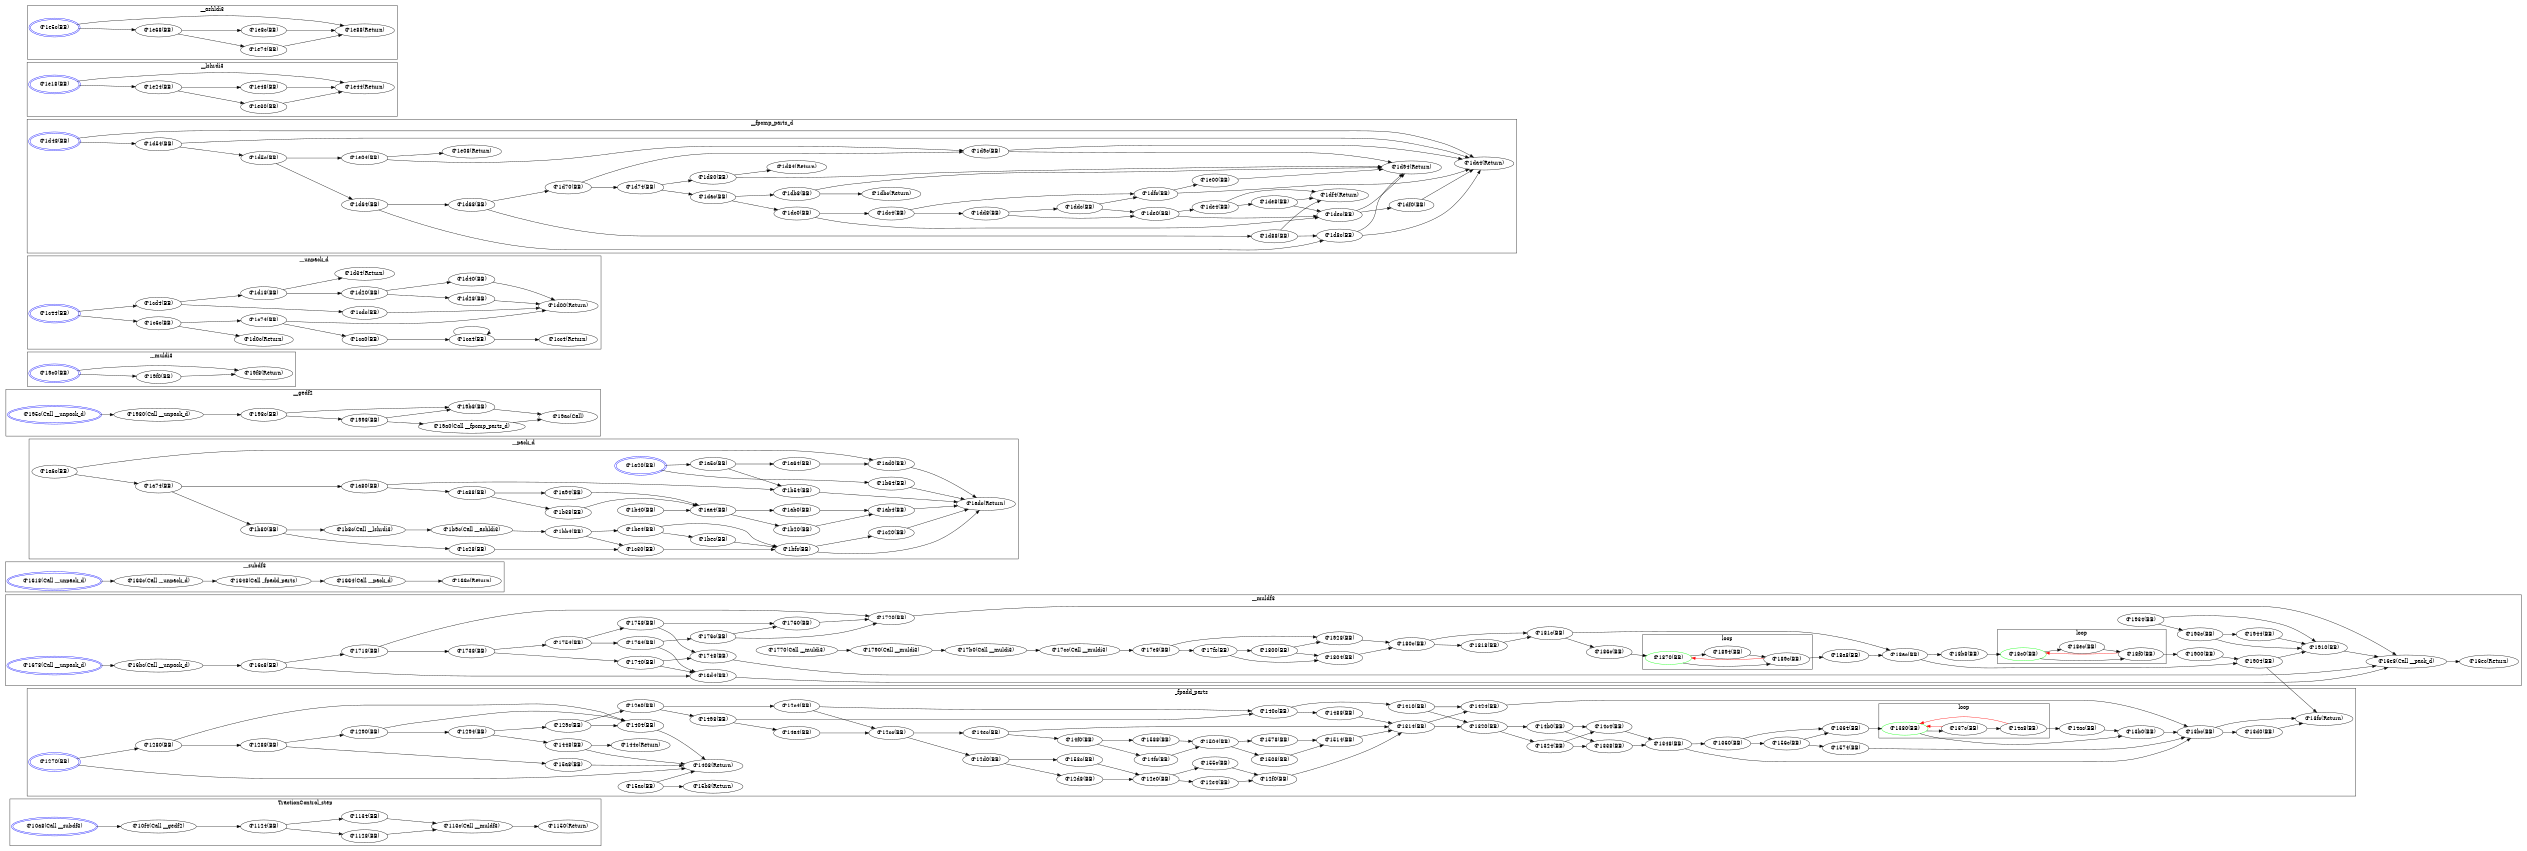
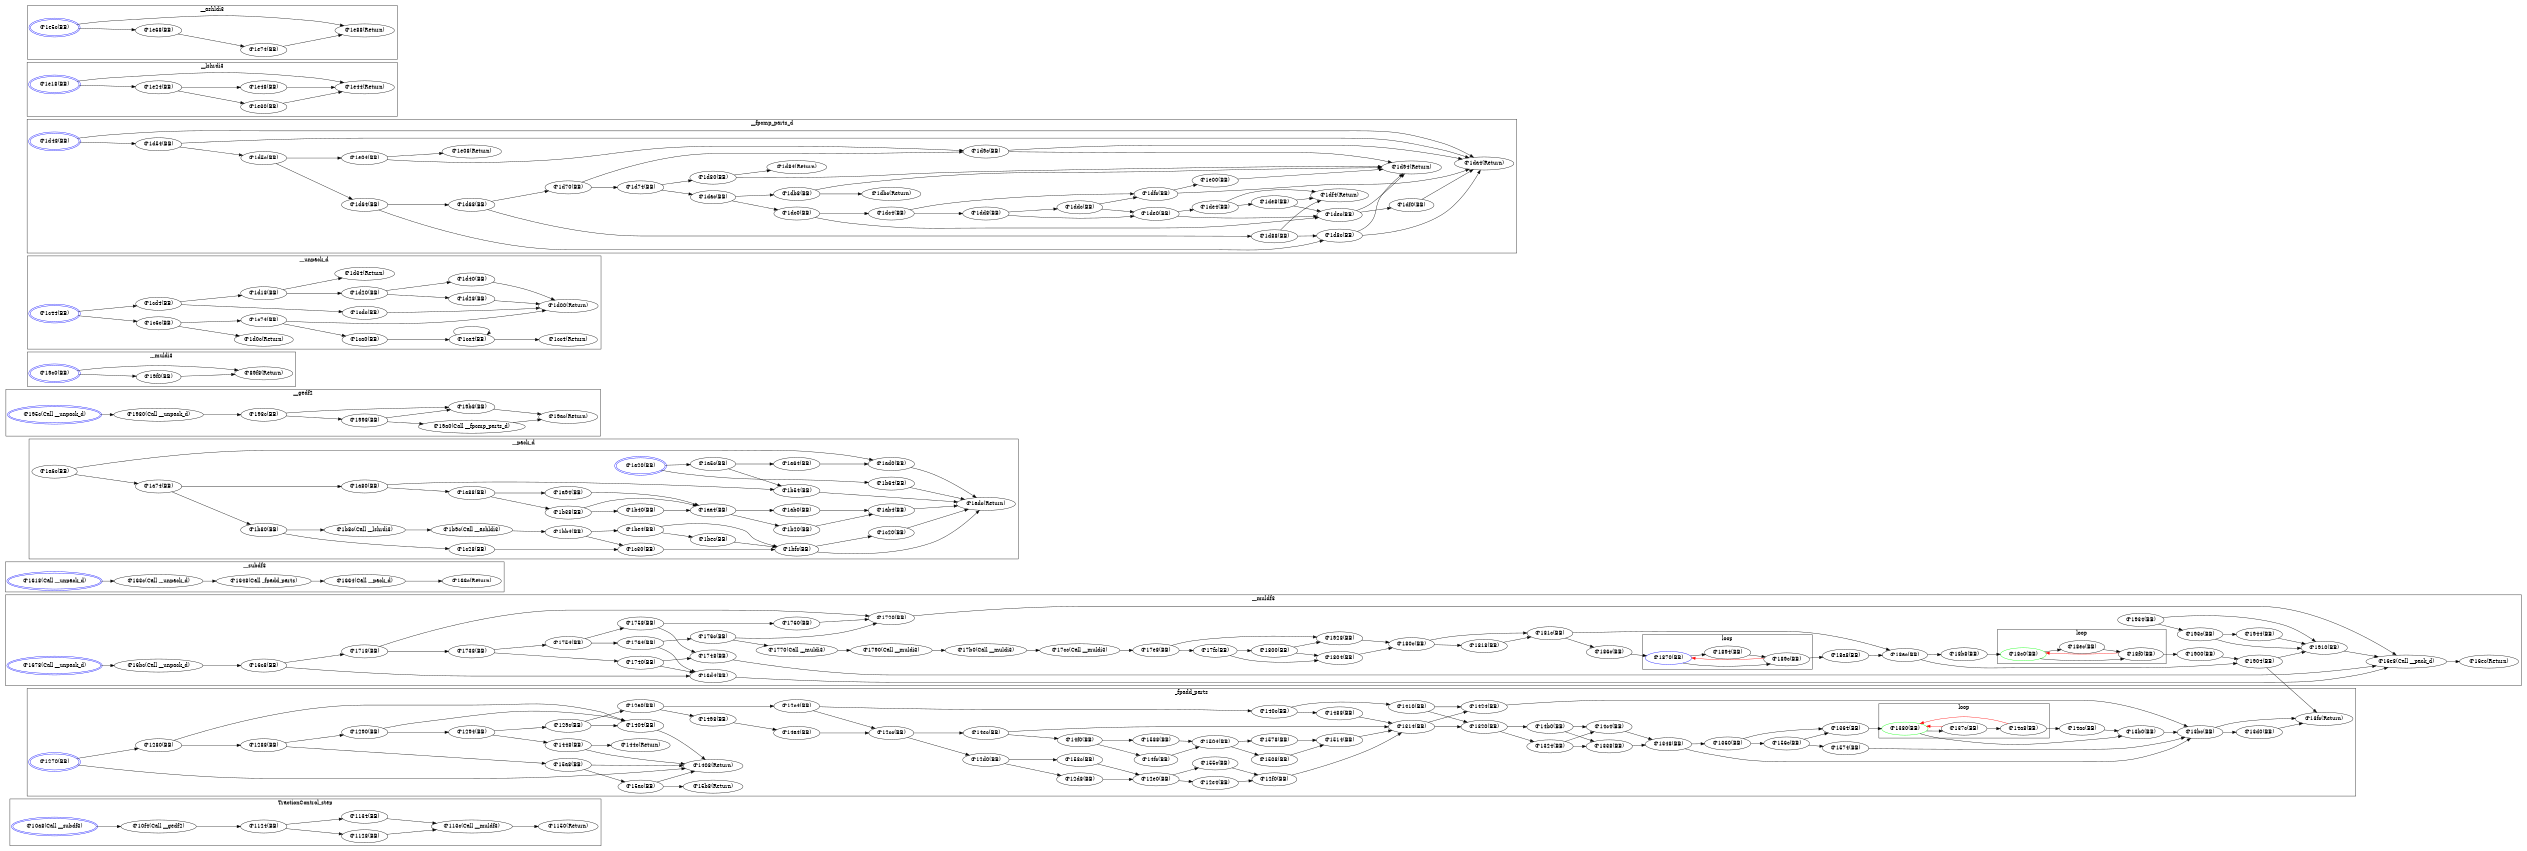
node "@1e8c(BB)": removed
node "@19f8(Return)": label "@19f8(Return)" -> "@89f8(Return)"
node "@19ac(Call)": label "@19ac(Call)" -> "@19ac(Return)"
edge "@1b38(BB)" -> "@1b40(BB)": added
edge "@176c(BB)" -> "@1760(BB)": now "@176c(BB)" -> "@1770(Call __muldi3)"
node "@1870(BB)": color green -> blue
edge "@1498(BB)" -> "@140c(BB)": removed
edge "@15a8(BB)" -> "@15ac(BB)": added
